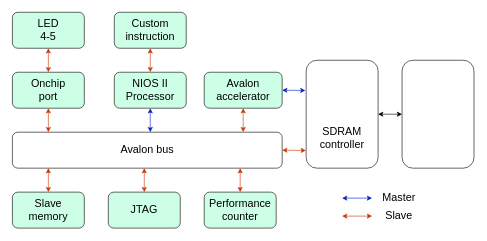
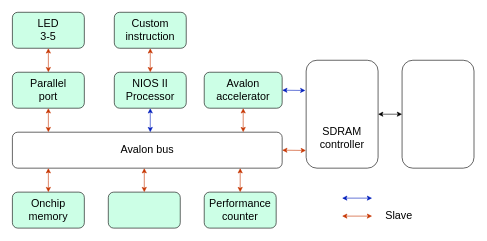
node "LED 4-5": label "LED 4-5" -> "LED 3-5"
node "Onchip port": label "Onchip port" -> "Parallel port"
node "Master": removed
node "Slave memory": label "Slave memory" -> "Onchip memory"
node "JTAG": removed
